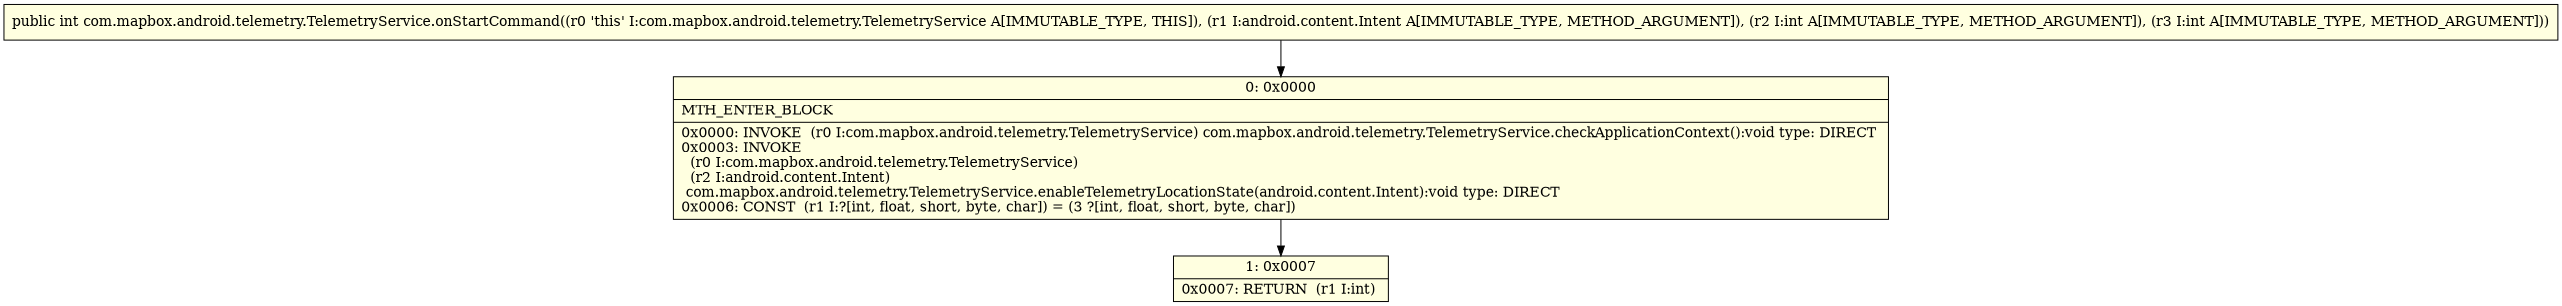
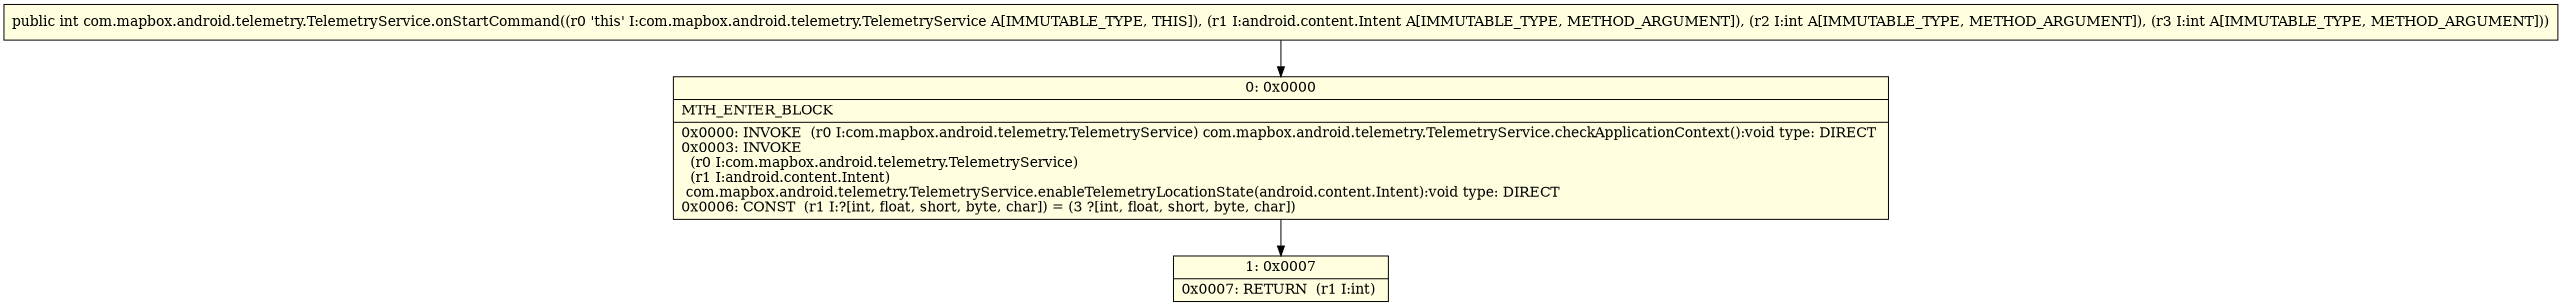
node "0: 0x0000": text "(r2 I:android.content.Intent)" -> "(r1 I:android.content.Intent)"
